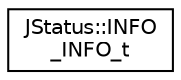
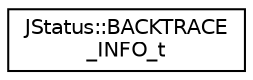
node "JStatus::INFO _INFO_t": label "JStatus::INFO _INFO_t" -> "JStatus::BACKTRACE _INFO_t"
